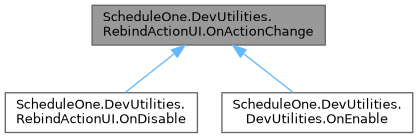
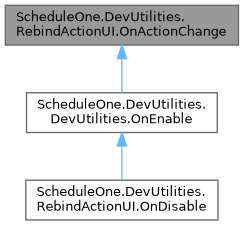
edge "ScheduleOne.DevUtilities. RebindActionUI.OnDisable" -> "ScheduleOne.DevUtilities. RebindActionUI.OnActionChange": now "ScheduleOne.DevUtilities. RebindActionUI.OnDisable" -> "ScheduleOne.DevUtilities. DevUtilities.OnEnable"
